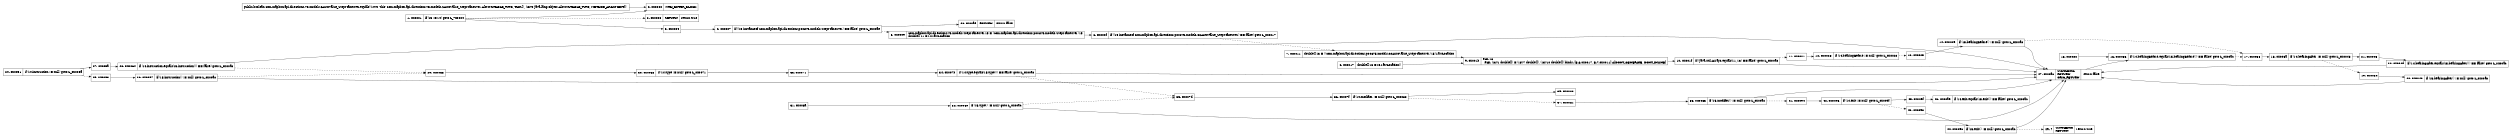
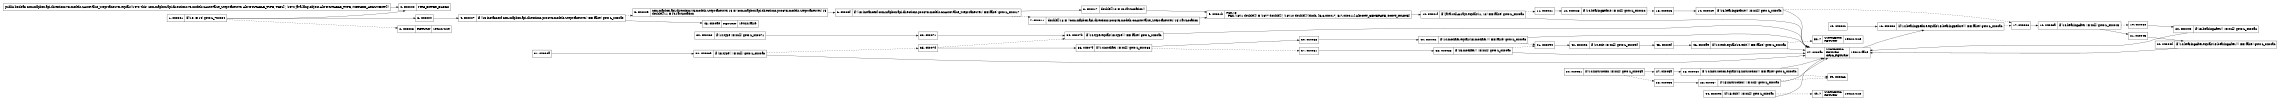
edge "6: 0x000f" -> "8: 0x0017": added
node "40: 0x0092": added
node "50: ?": added
edge "46: 0x00a9" -> "47: 0x00ac": added
edge "29: 0x0066" -> "30: 0x0068": removed
edge "34: 0x007b" -> "35: 0x007d": reversed
node "43: 0x0098": removed
